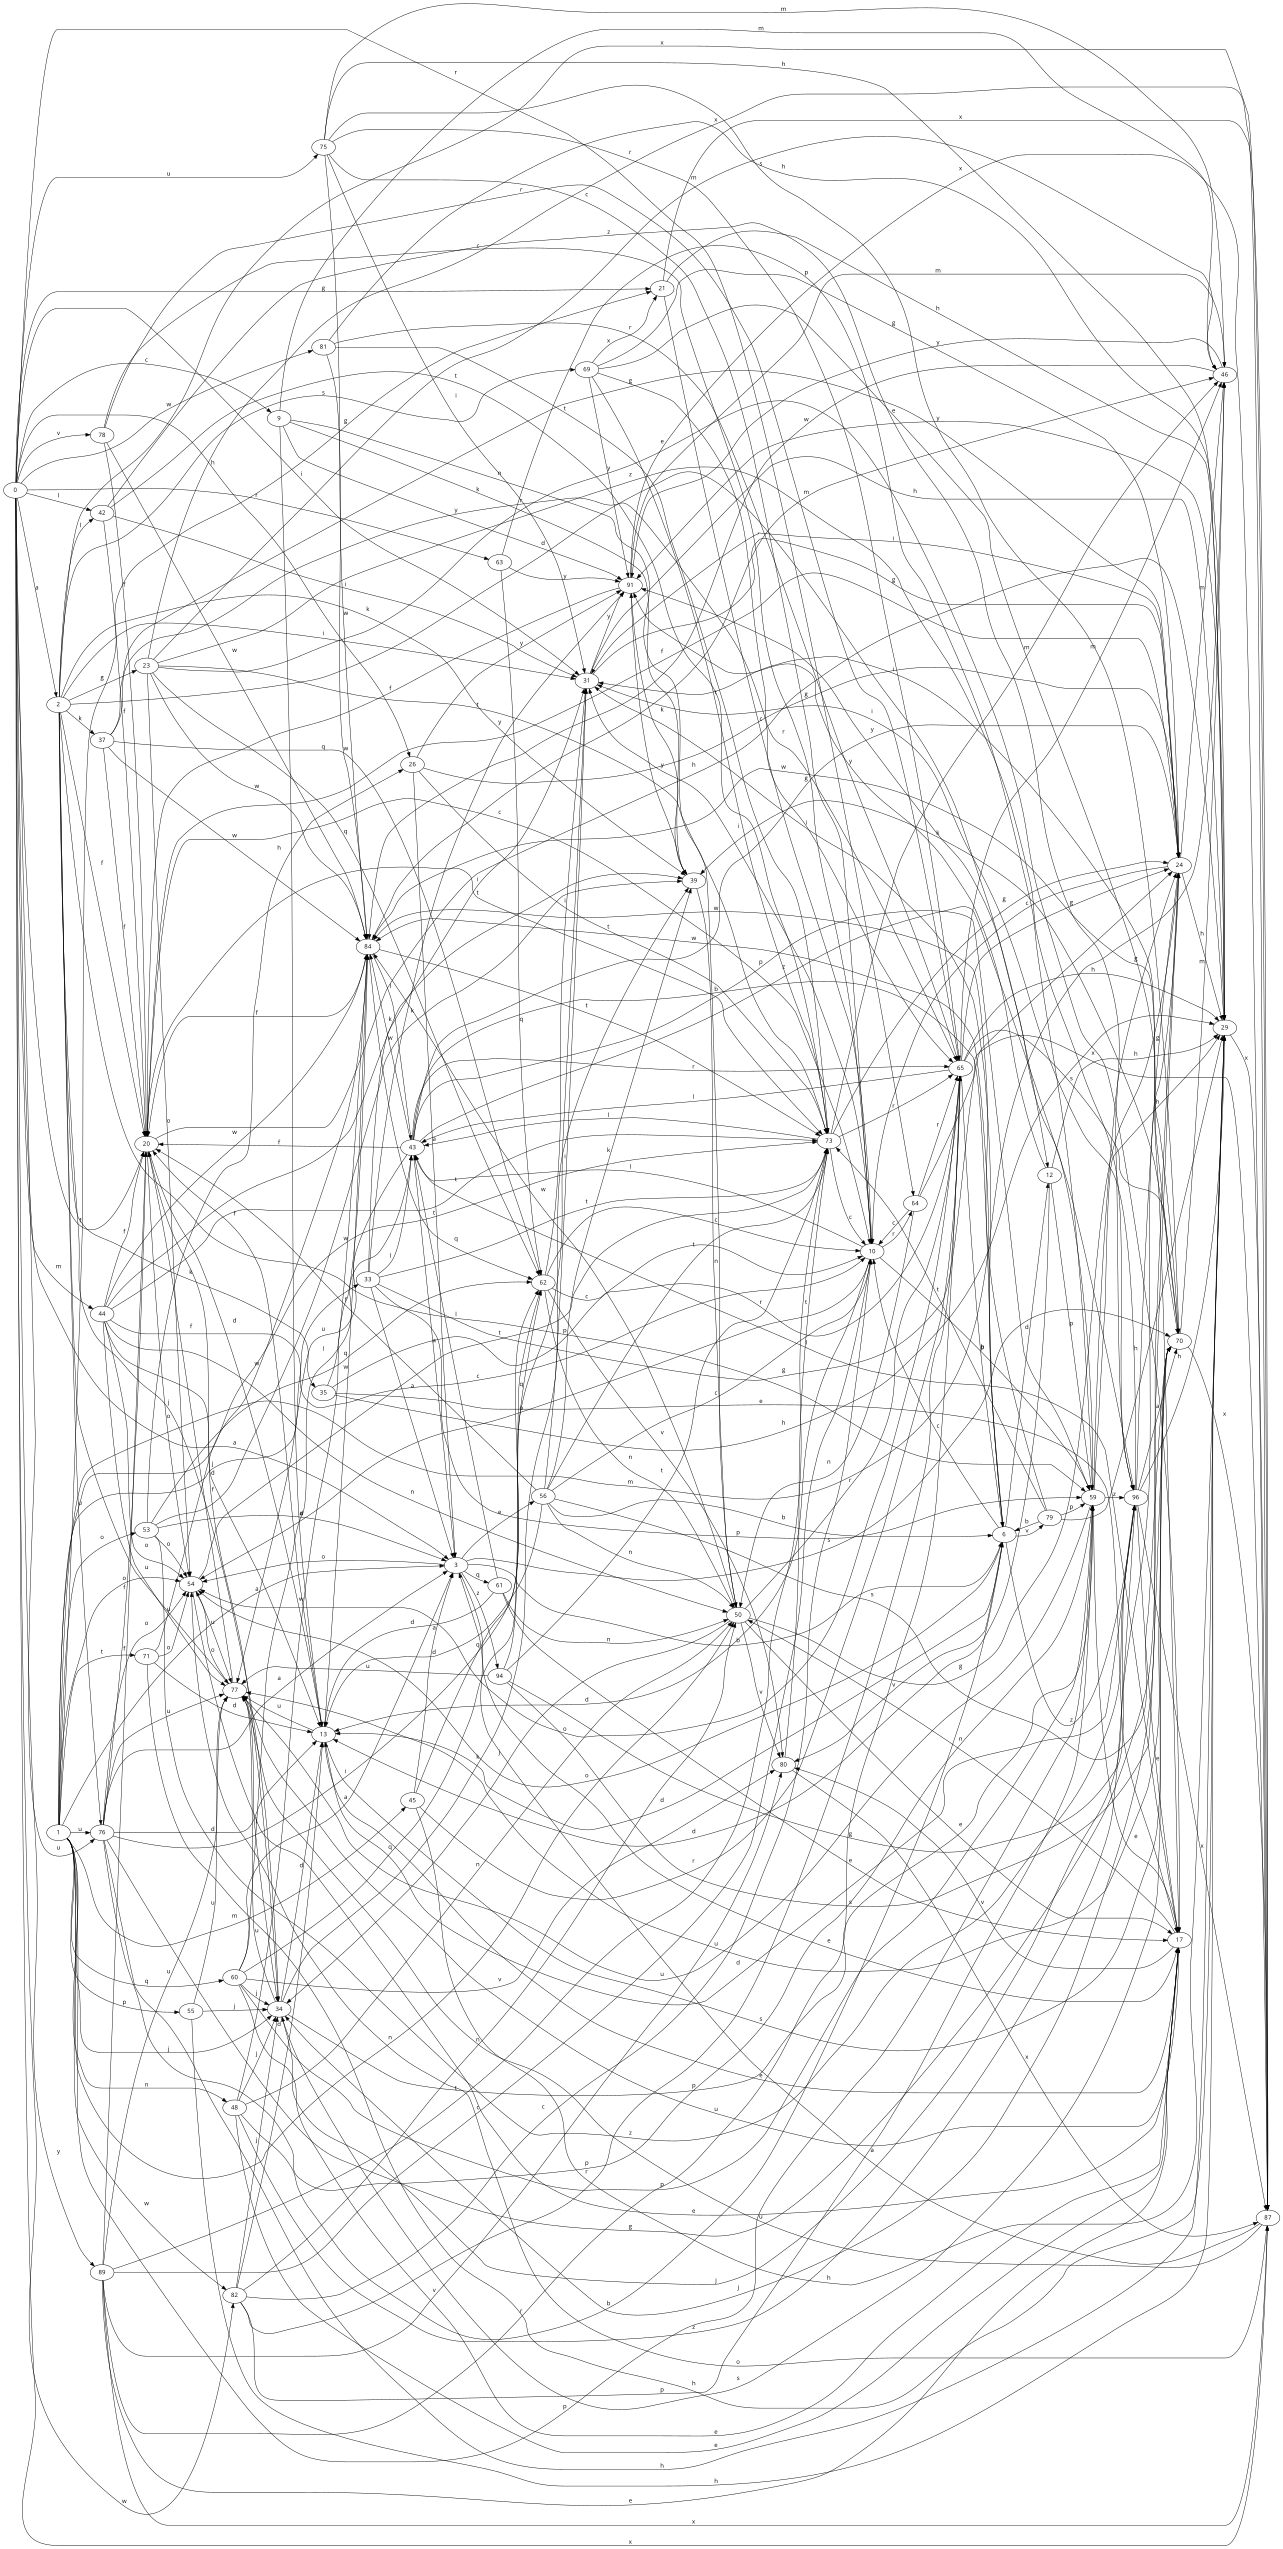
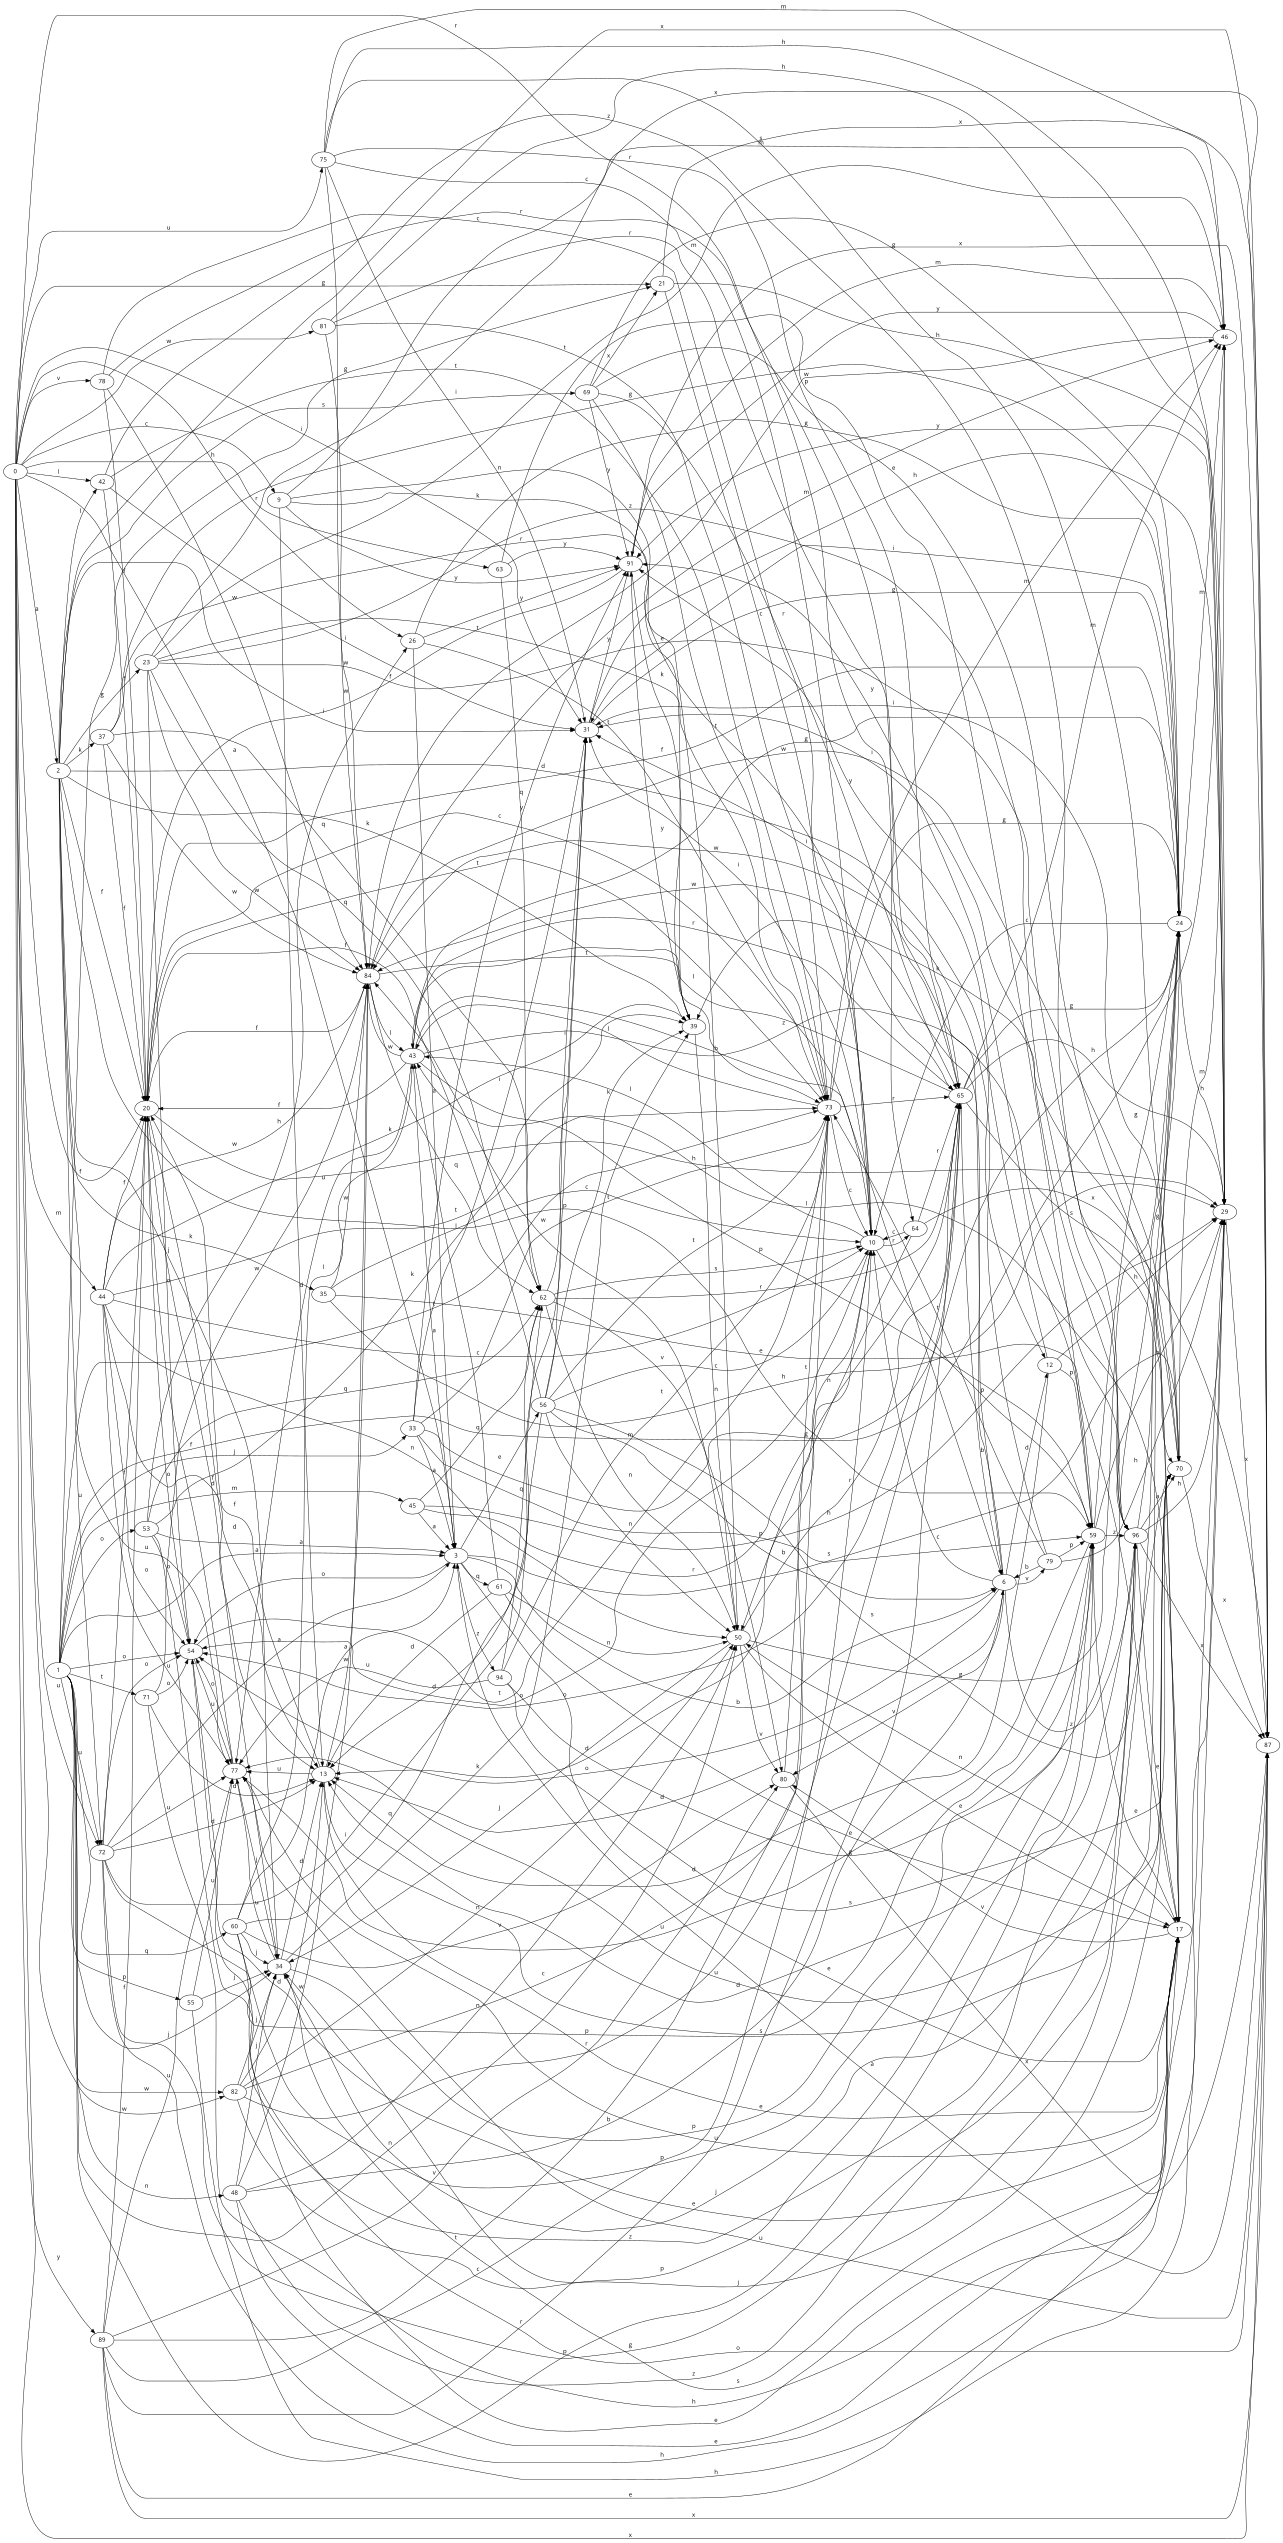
edge "33" -> "43": removed, label "l"
edge "62" -> "10": label "c" -> "s"
node "76": label "76" -> "72"
